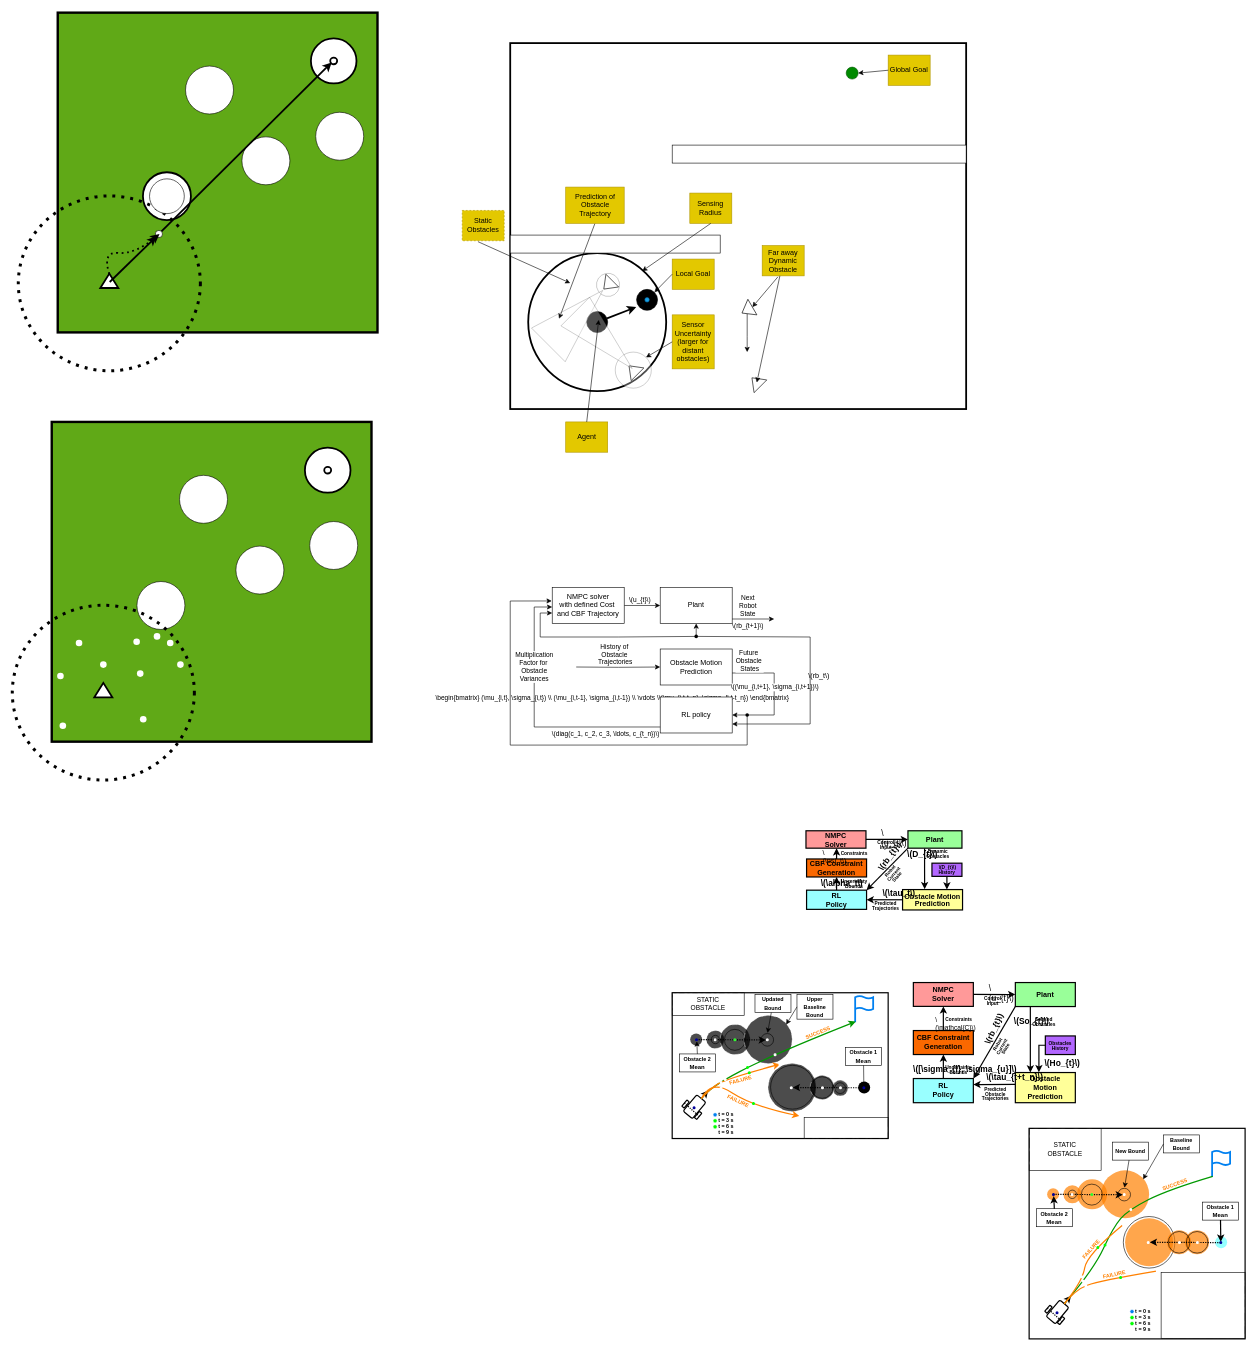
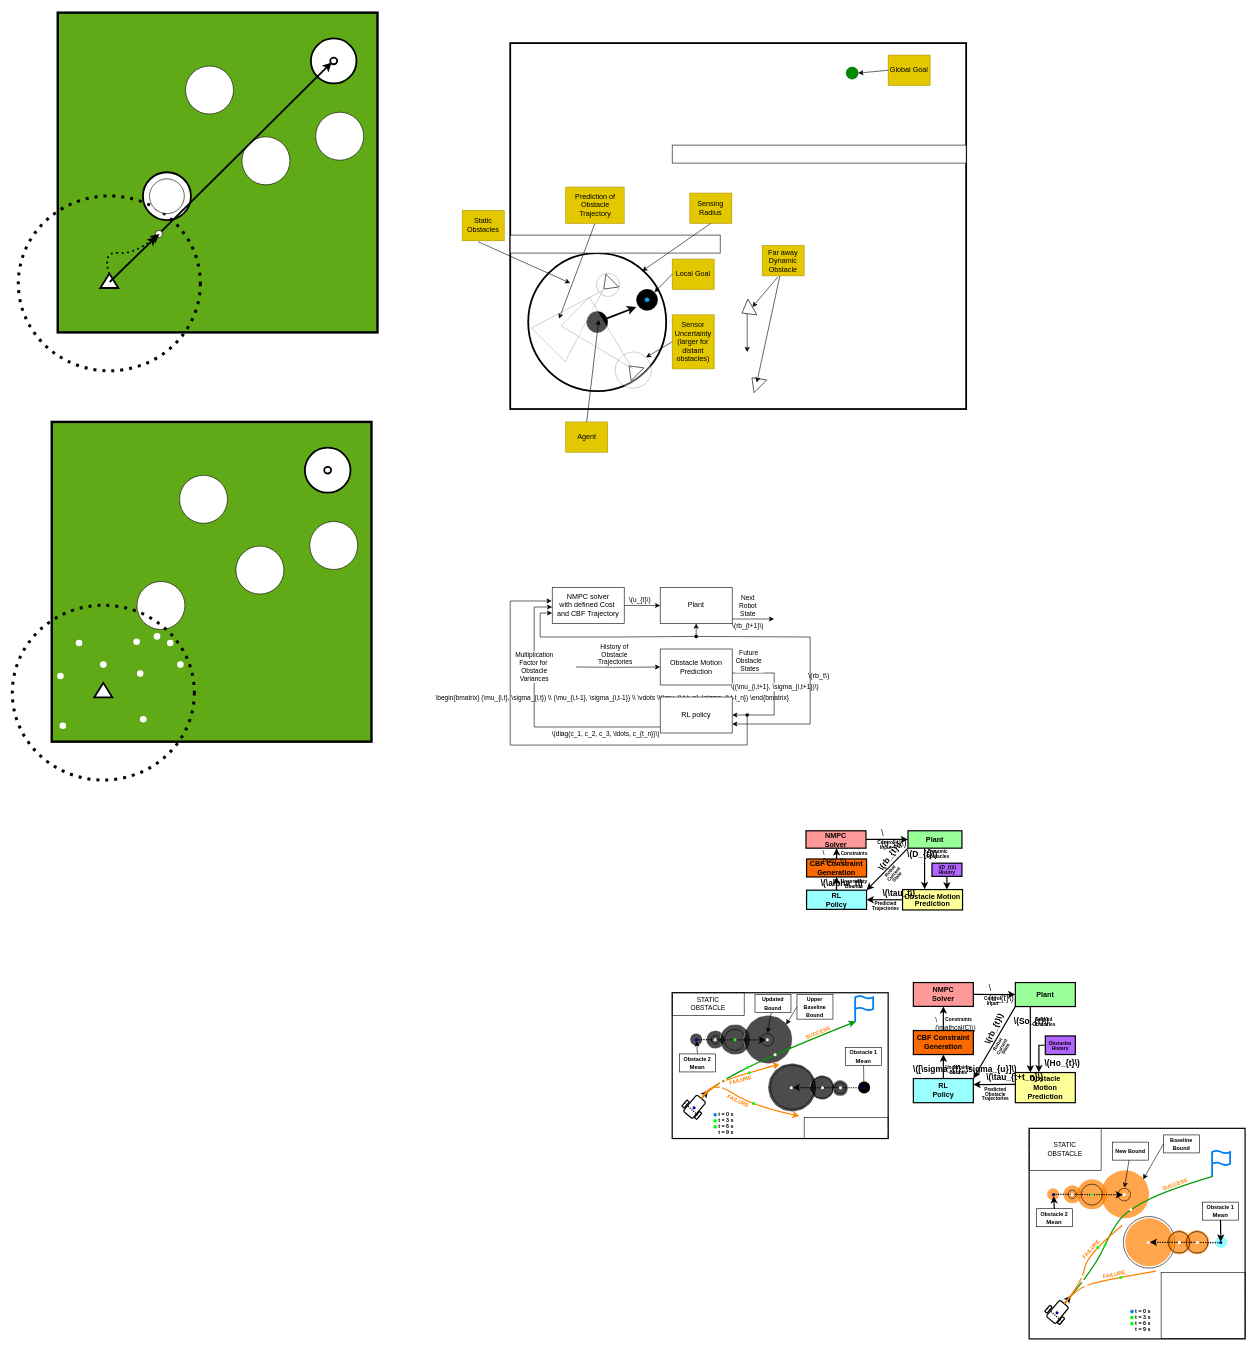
node "Static Obstacles": style dashed -> solid
